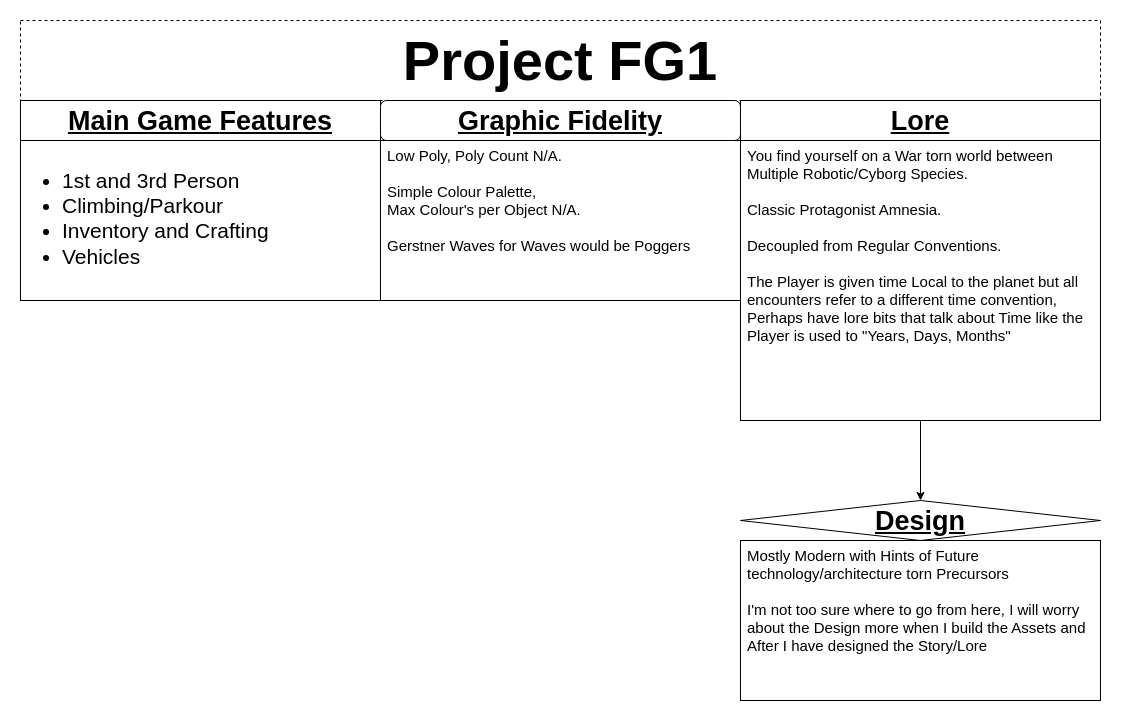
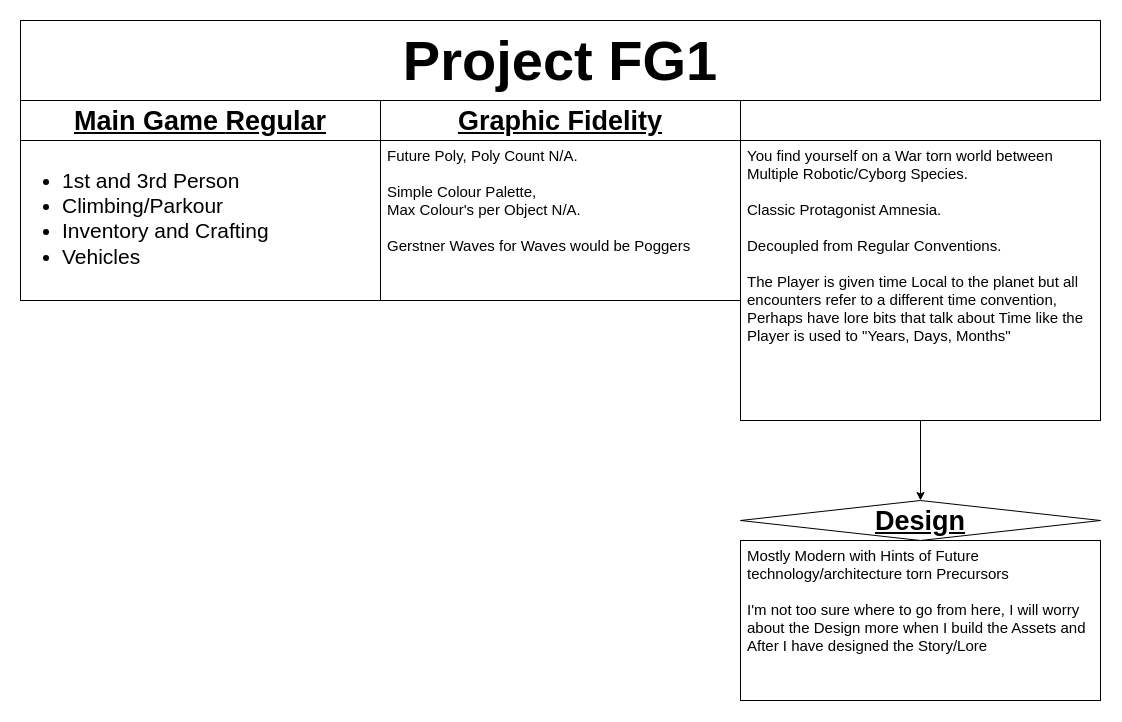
node "Project FG1": style dashed -> solid
node "Main Game Features": label "Main Game Features" -> "Main Game Regular"
node "Graphic Fidelity": shape rounded rectangle -> rectangle
node "Lore": removed
node "Low Poly, Poly Count N/A.Simple Colour Palette, Max Colour's per Object N/A. Gerstner Waves for Waves would be Poggers": label "Low Poly, Poly Count N/A.Simple Colour Palette, Max Colour's per Object N/A. Gerstner Waves for Waves would be Poggers" -> "Future Poly, Poly Count N/A.Simple Colour Palette, Max Colour's per Object N/A. Gerstner Waves for Waves would be Poggers"
